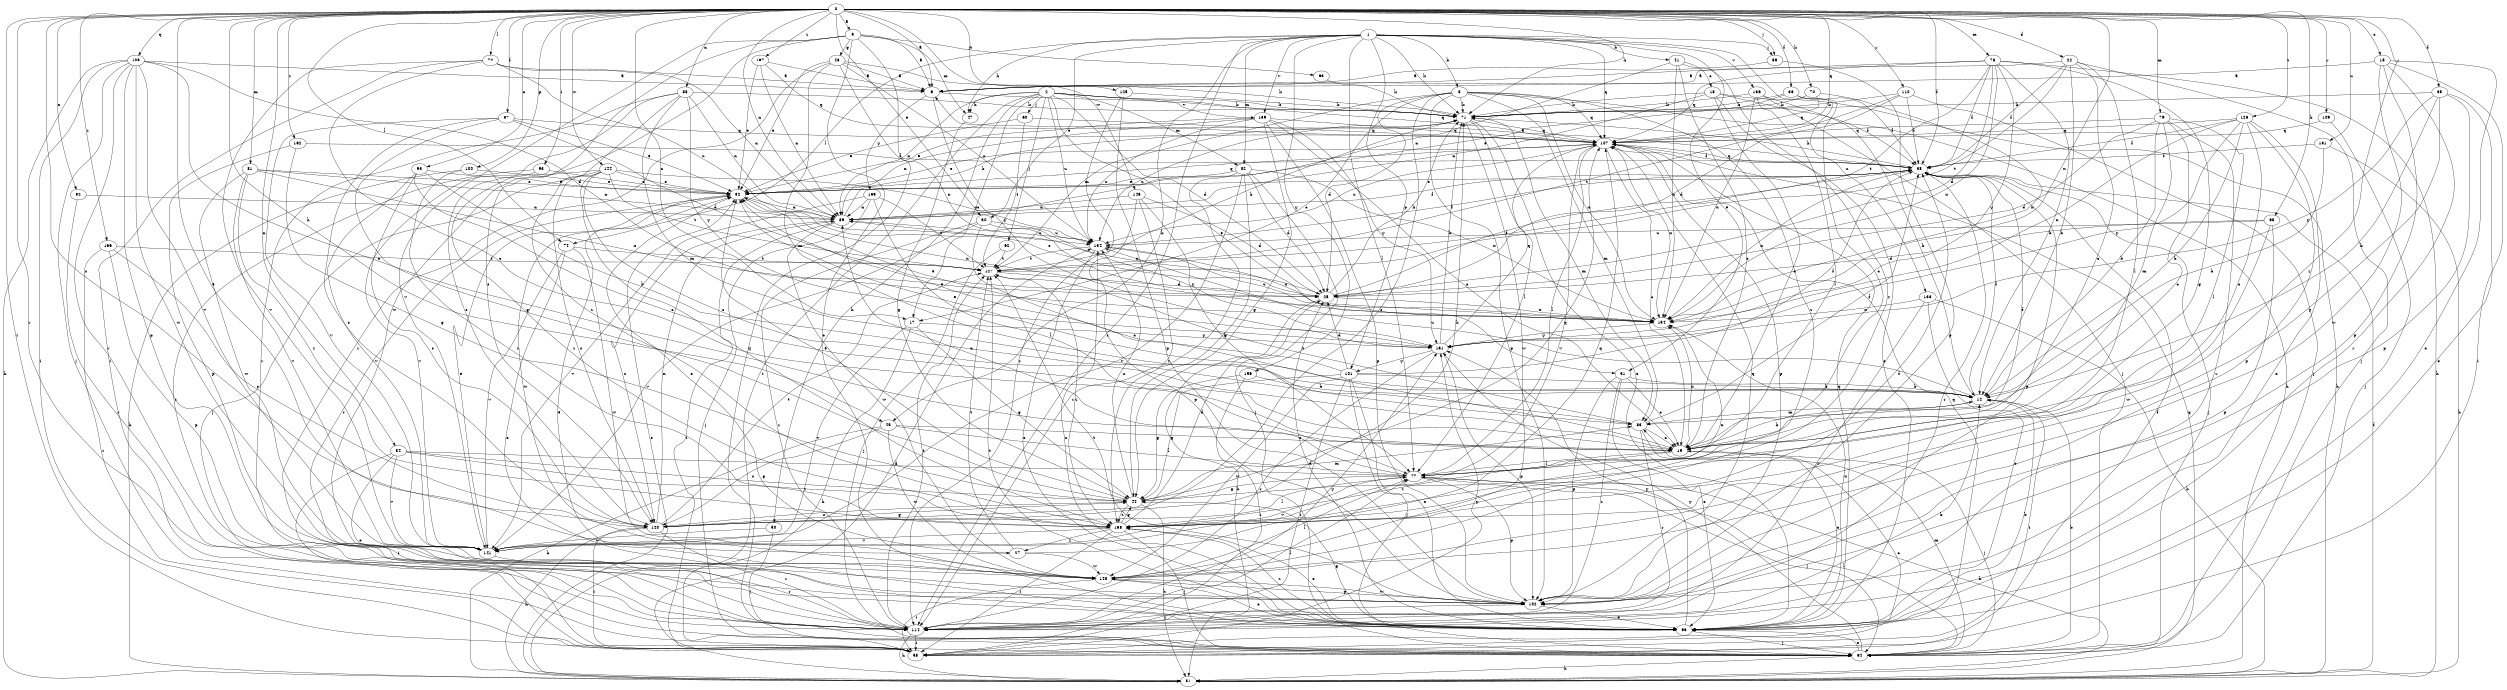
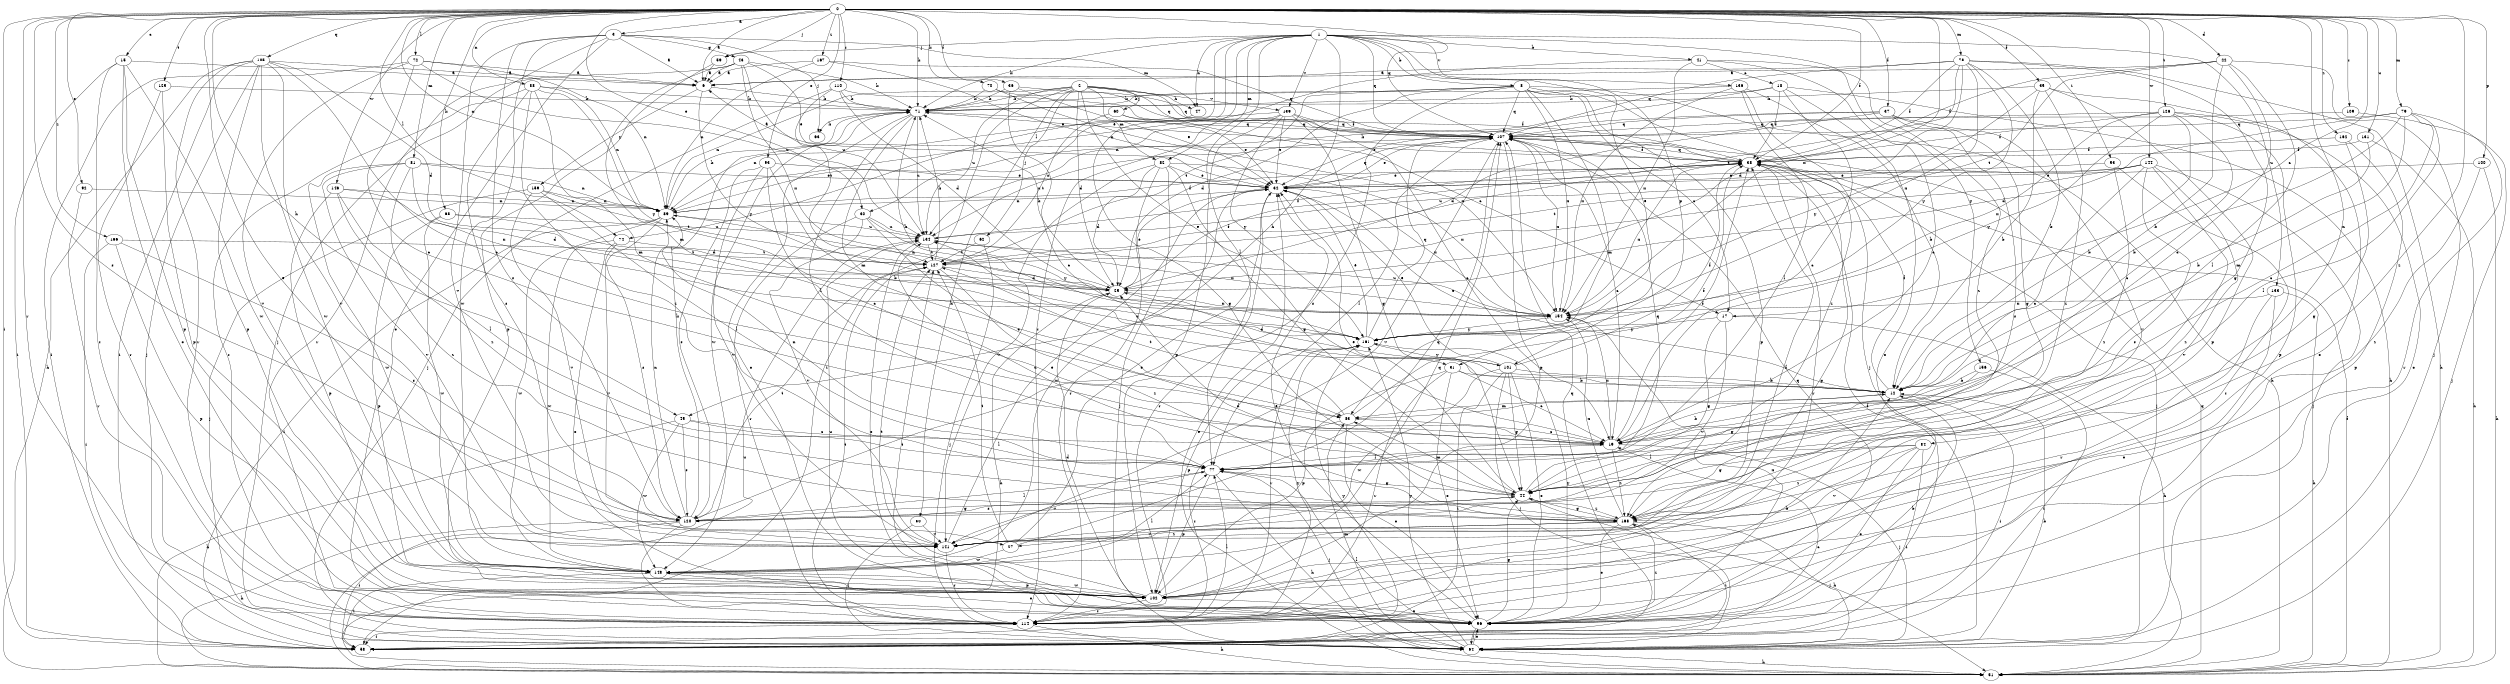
edge "63" -> "71": reversed
edge "8" -> "127": label "m" -> "t"
edge "35" -> "168": label "y" -> "z"
